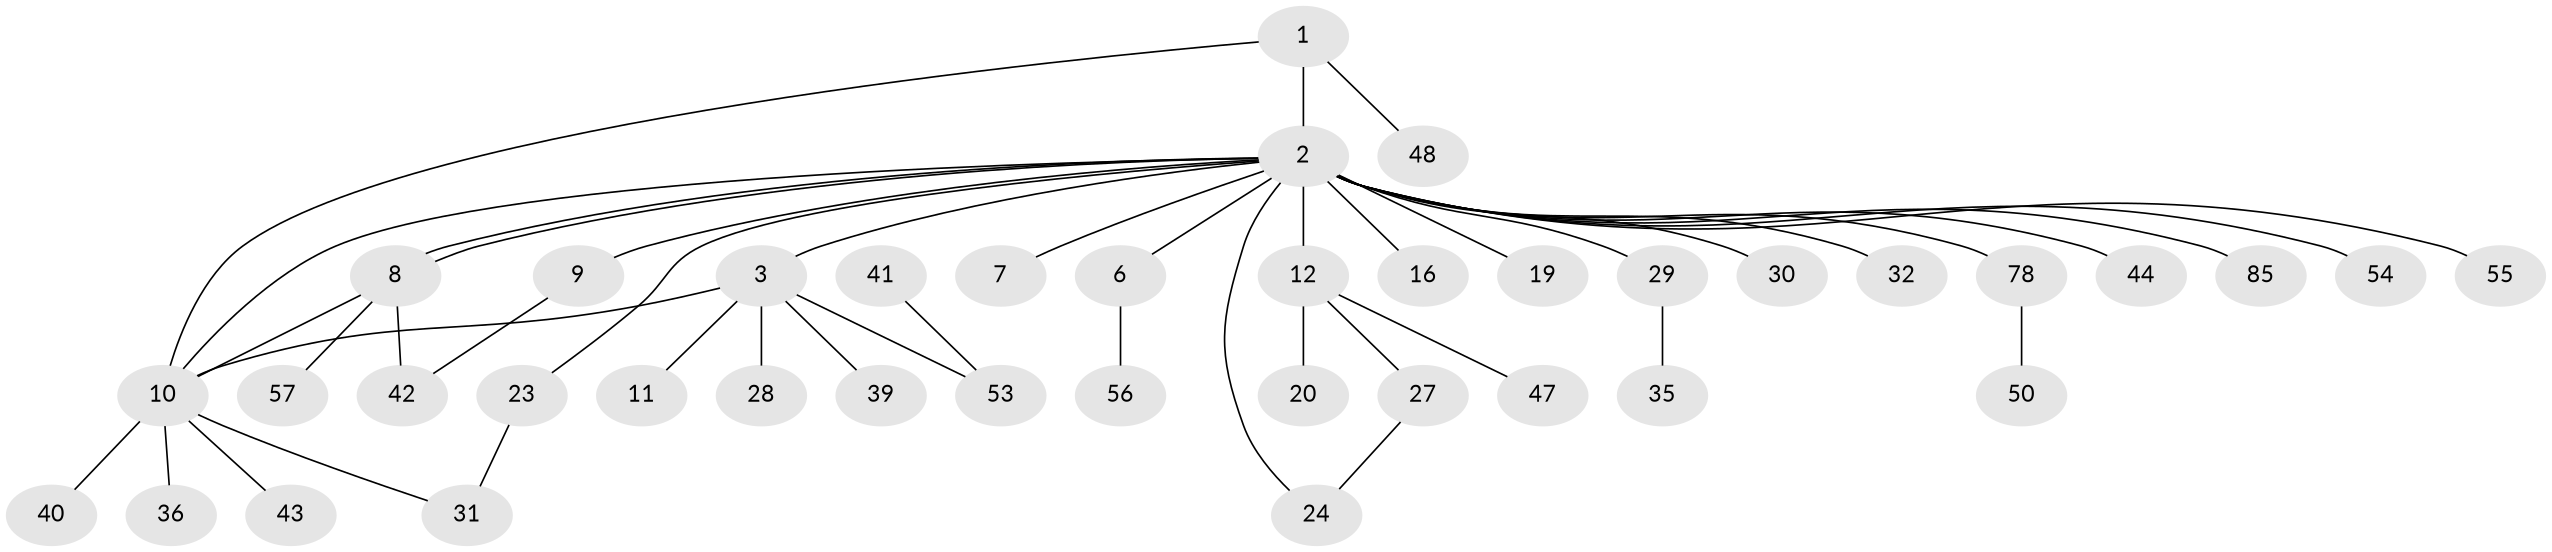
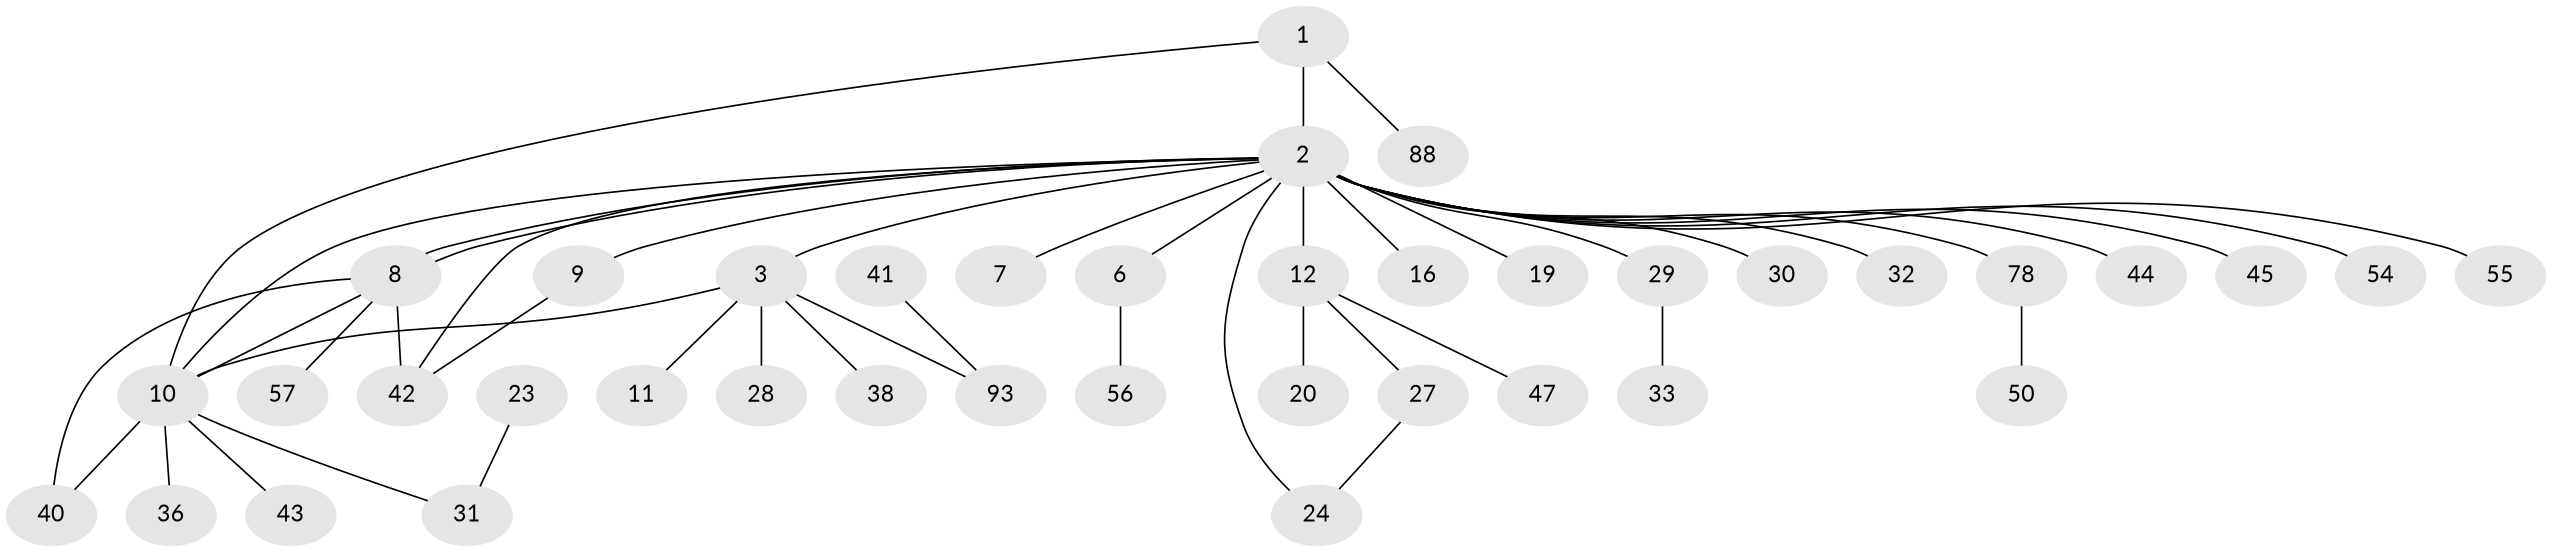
node "48": label "48" -> "88"
edge "2" -- "23": now "2" -- "42"
node "85": label "85" -> "45"
edge "8" -- "40": added
node "39": label "39" -> "38"
node "53": label "53" -> "93"
node "35": label "35" -> "33"
